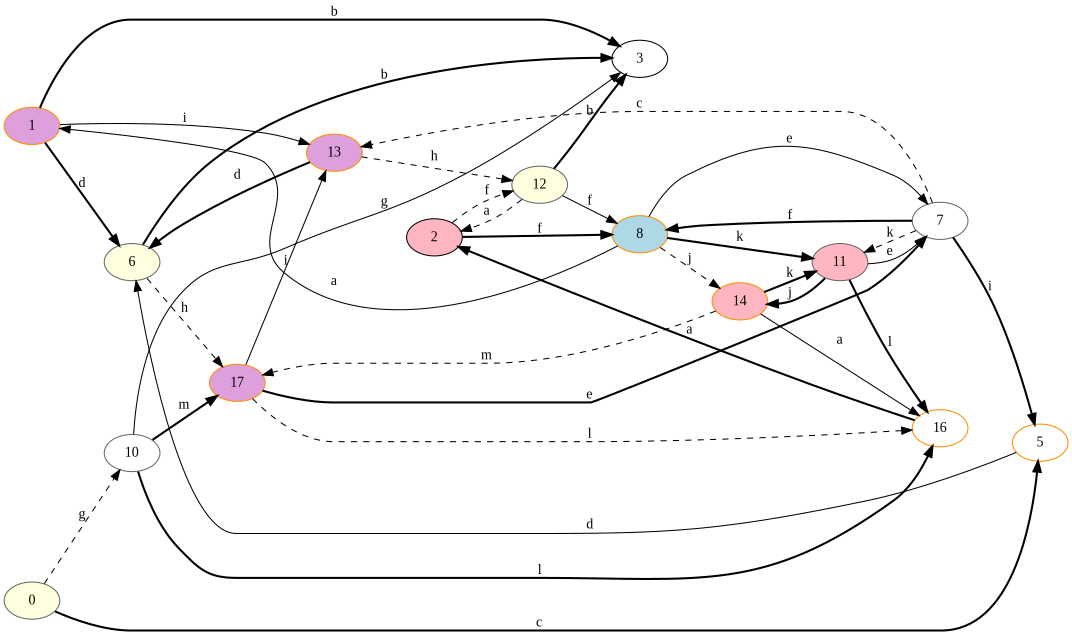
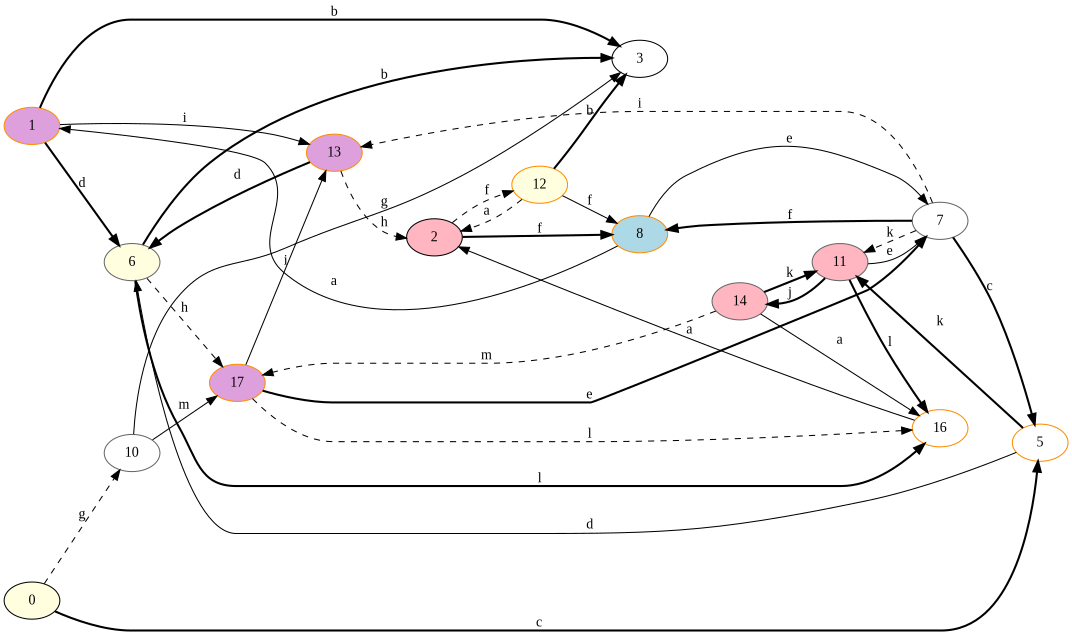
edge "7" -> "13": label "c" -> "i"
edge "13" -> "12": now "13" -> "2"
node "12": color gray40 -> darkorange
edge "8" -> "11": now "5" -> "11"
edge "8" -> "14": removed, label "j"
edge "7" -> "5": label "i" -> "c"
node "14": color darkorange -> gray40
edge "16" -> "2": style bold -> solid
edge "10" -> "17": style bold -> solid
edge "10" -> "16": now "6" -> "16"
node "0": color gray40 -> black
